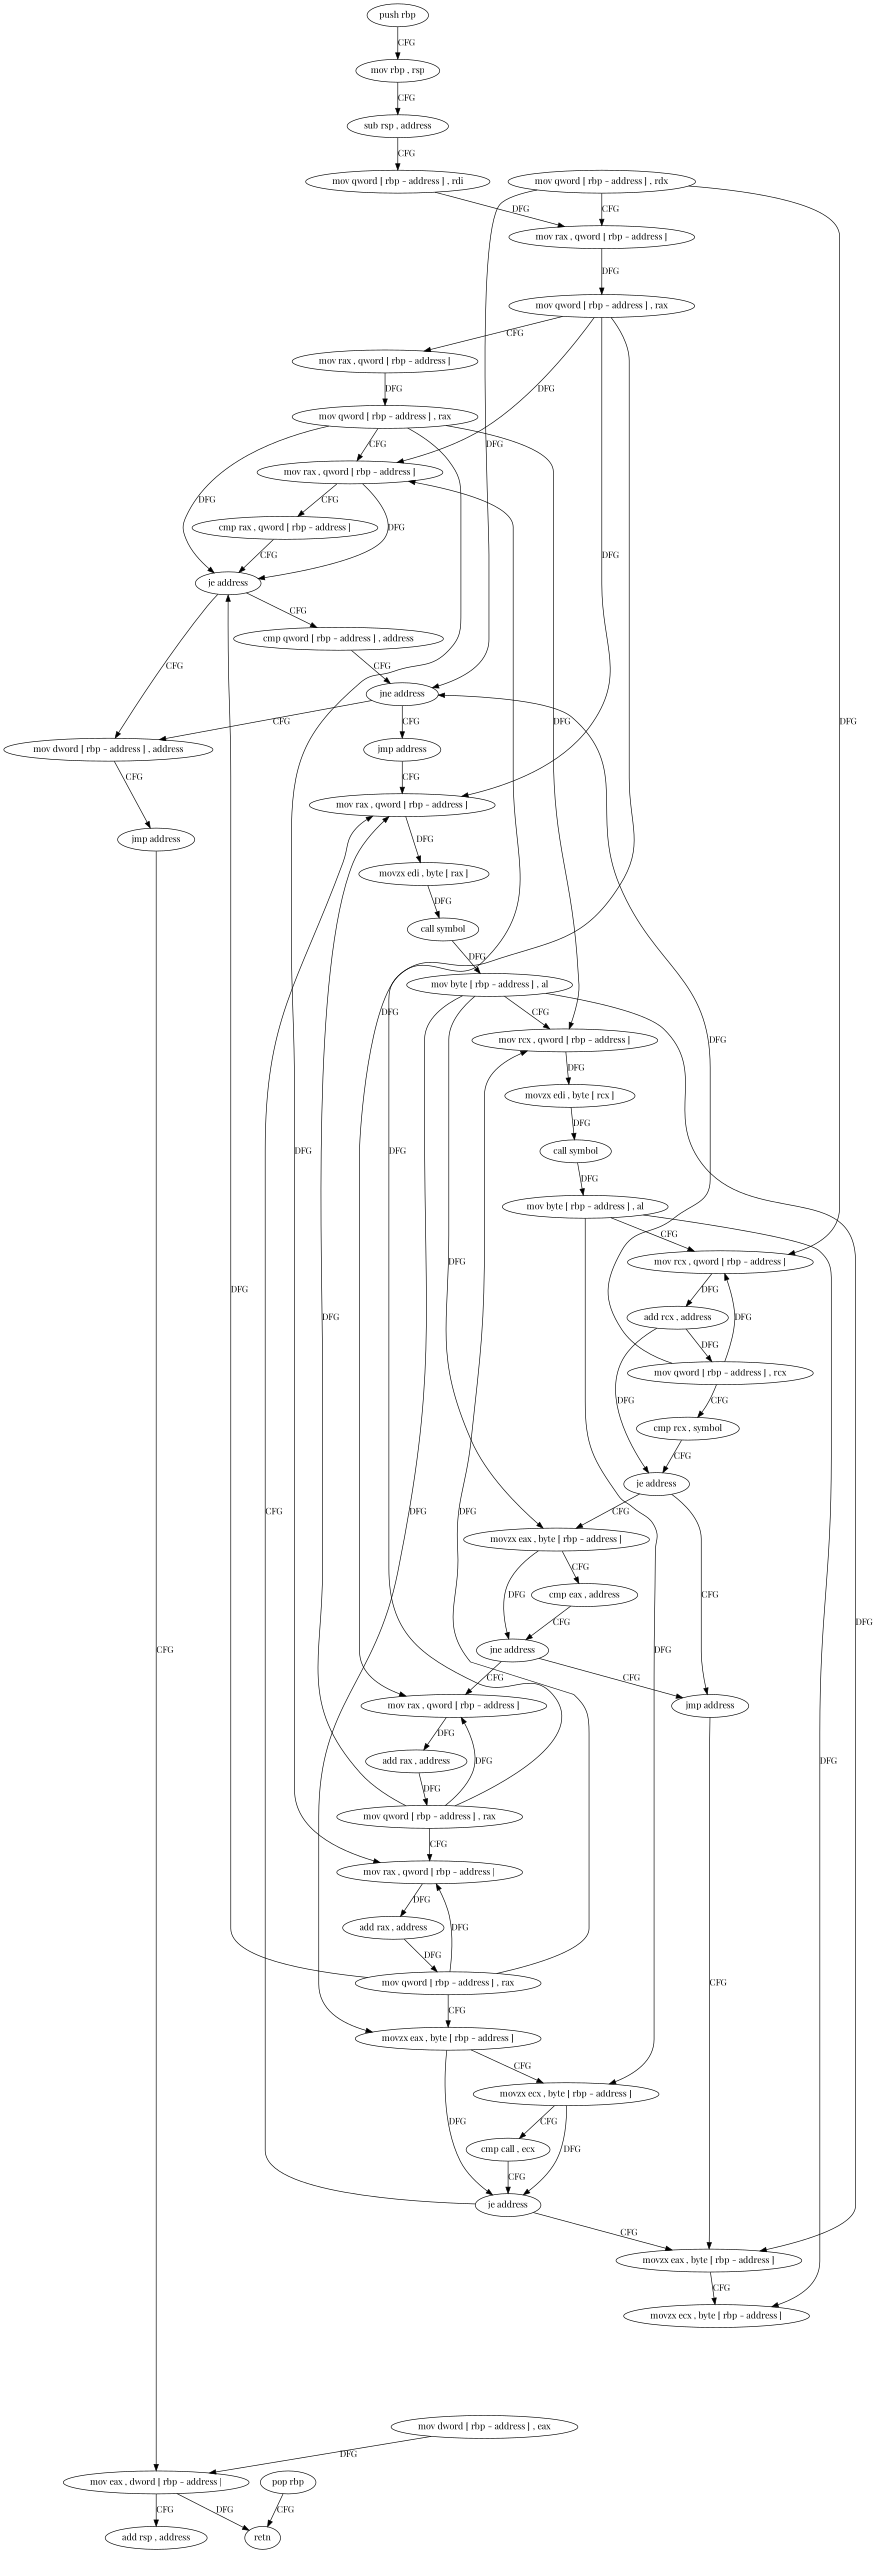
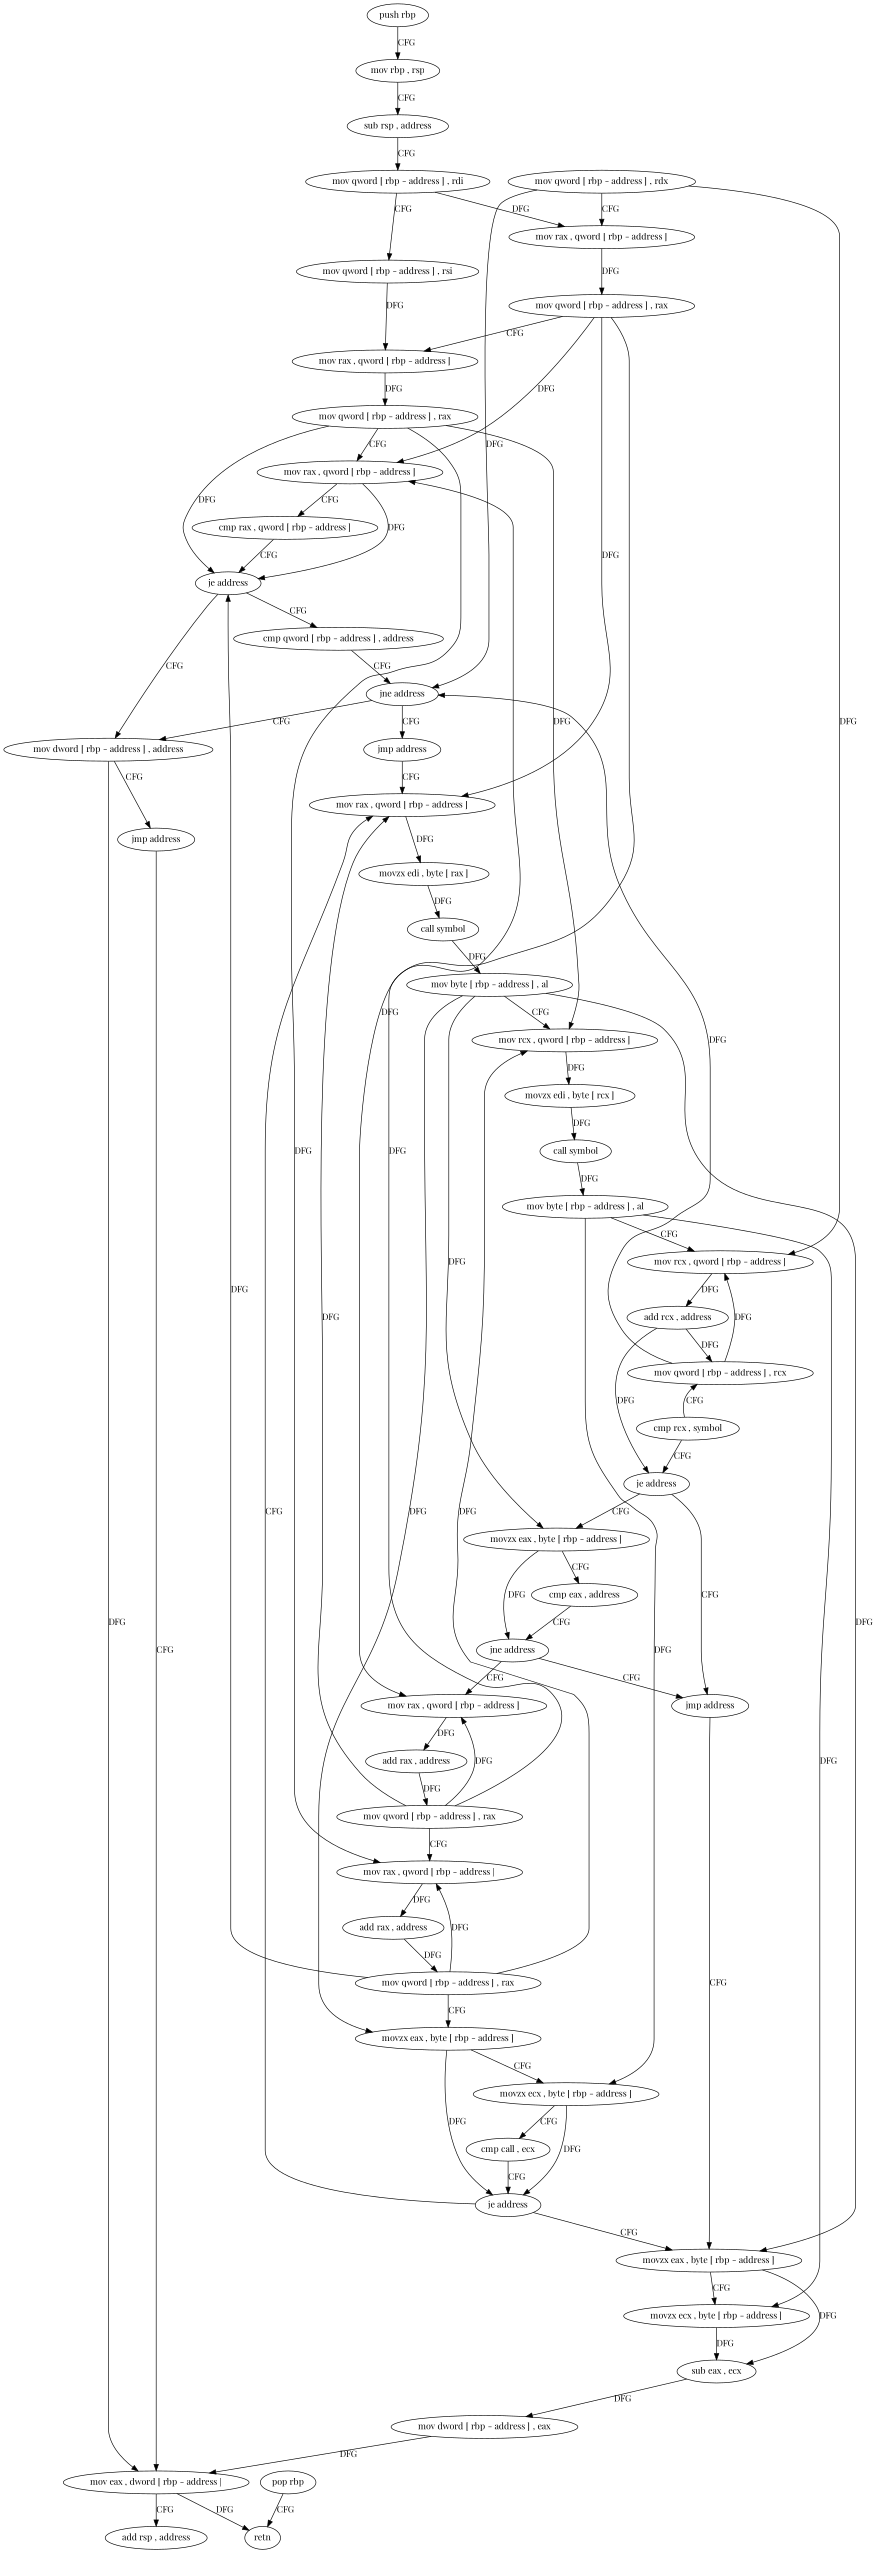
node "mov qword [ rbp - address ] , rsi": added
edge "mov qword [ rbp - address ] , rcx" -> "cmp rcx , symbol": reversed
edge "mov dword [ rbp - address ] , address" -> "mov eax , dword [ rbp - address ]": added, label "DFG"
node "sub eax , ecx": added
